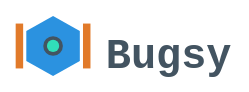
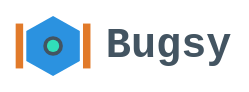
node "Bugsy": moved (169, 57) -> (169, 46)
